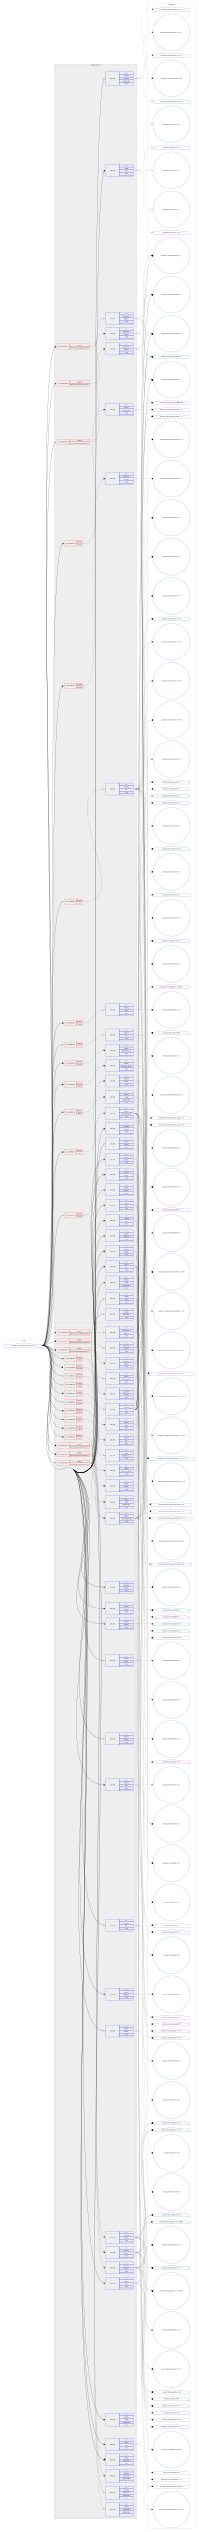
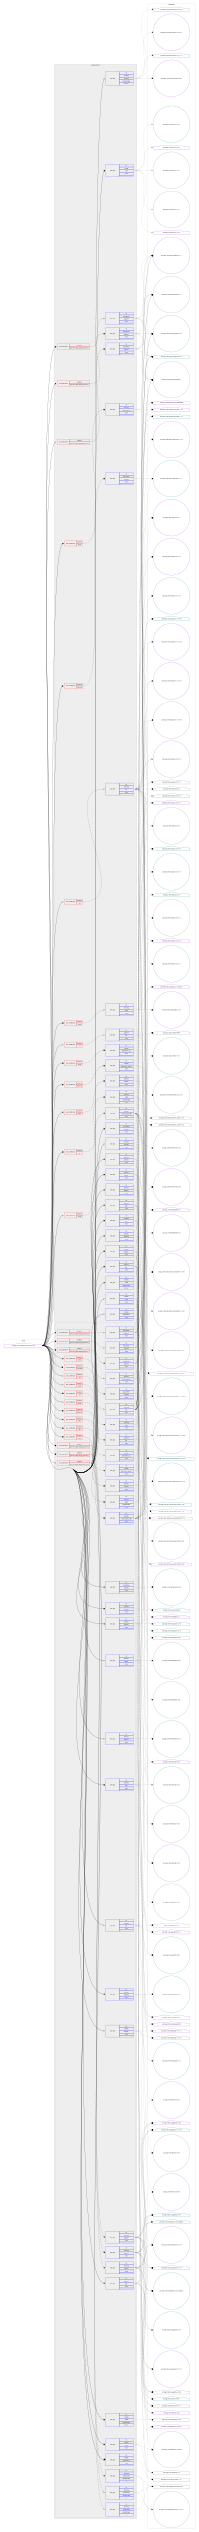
node "portage://sys-devel/autoconf-2.69-r5": removed
